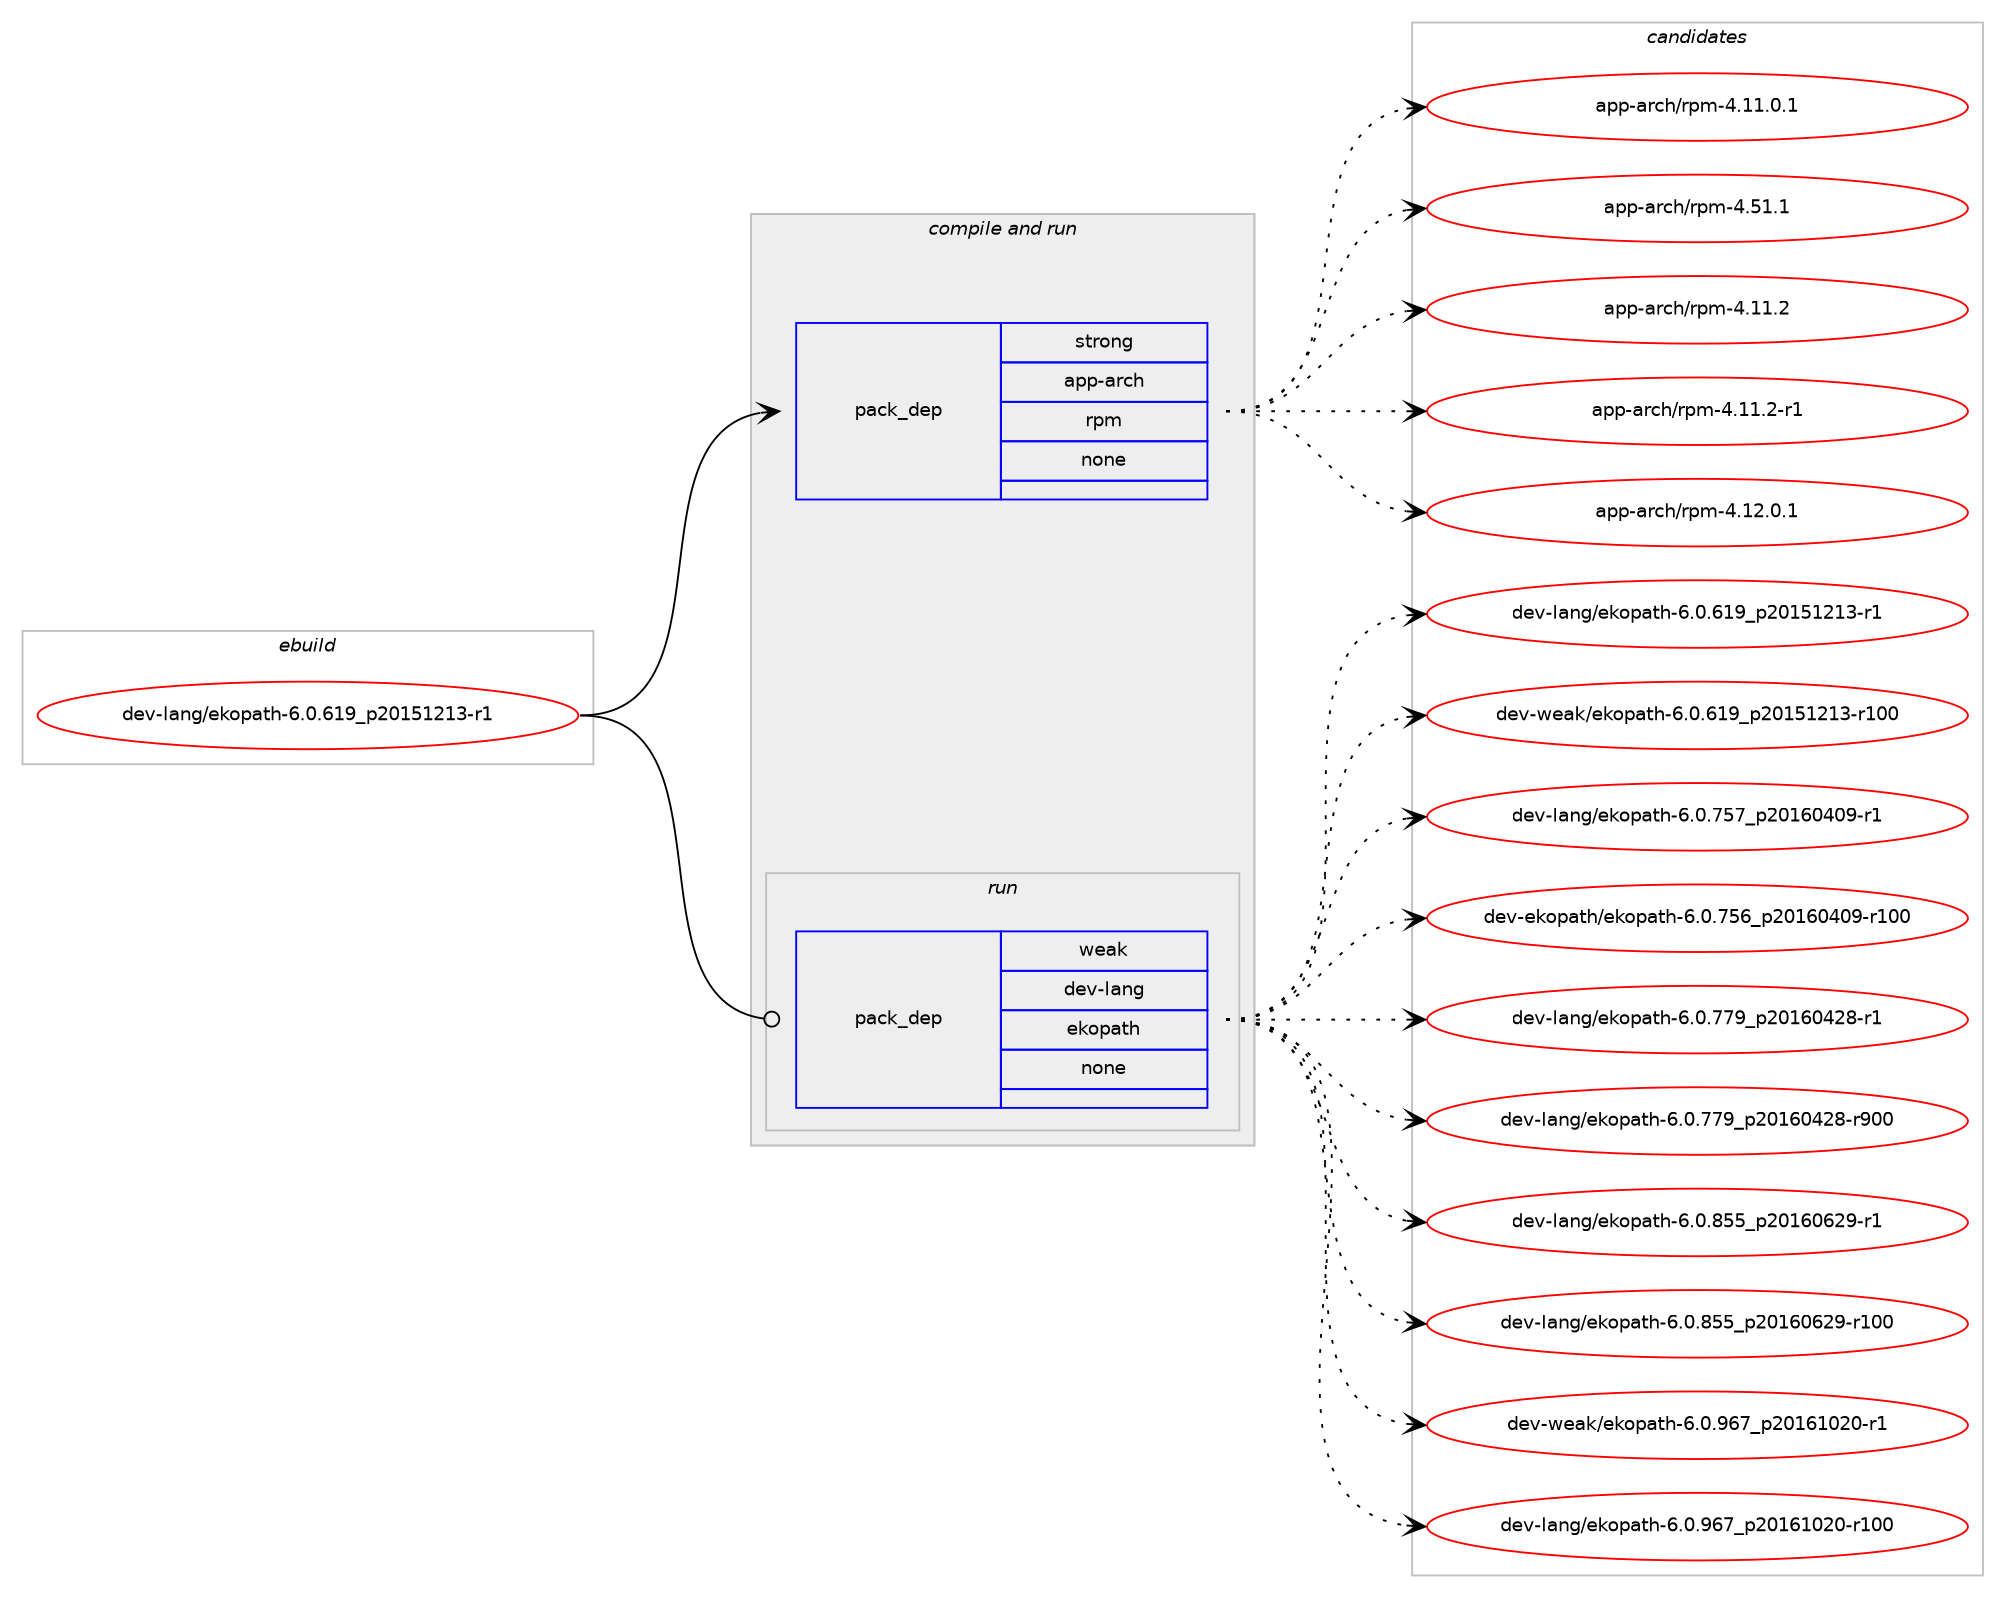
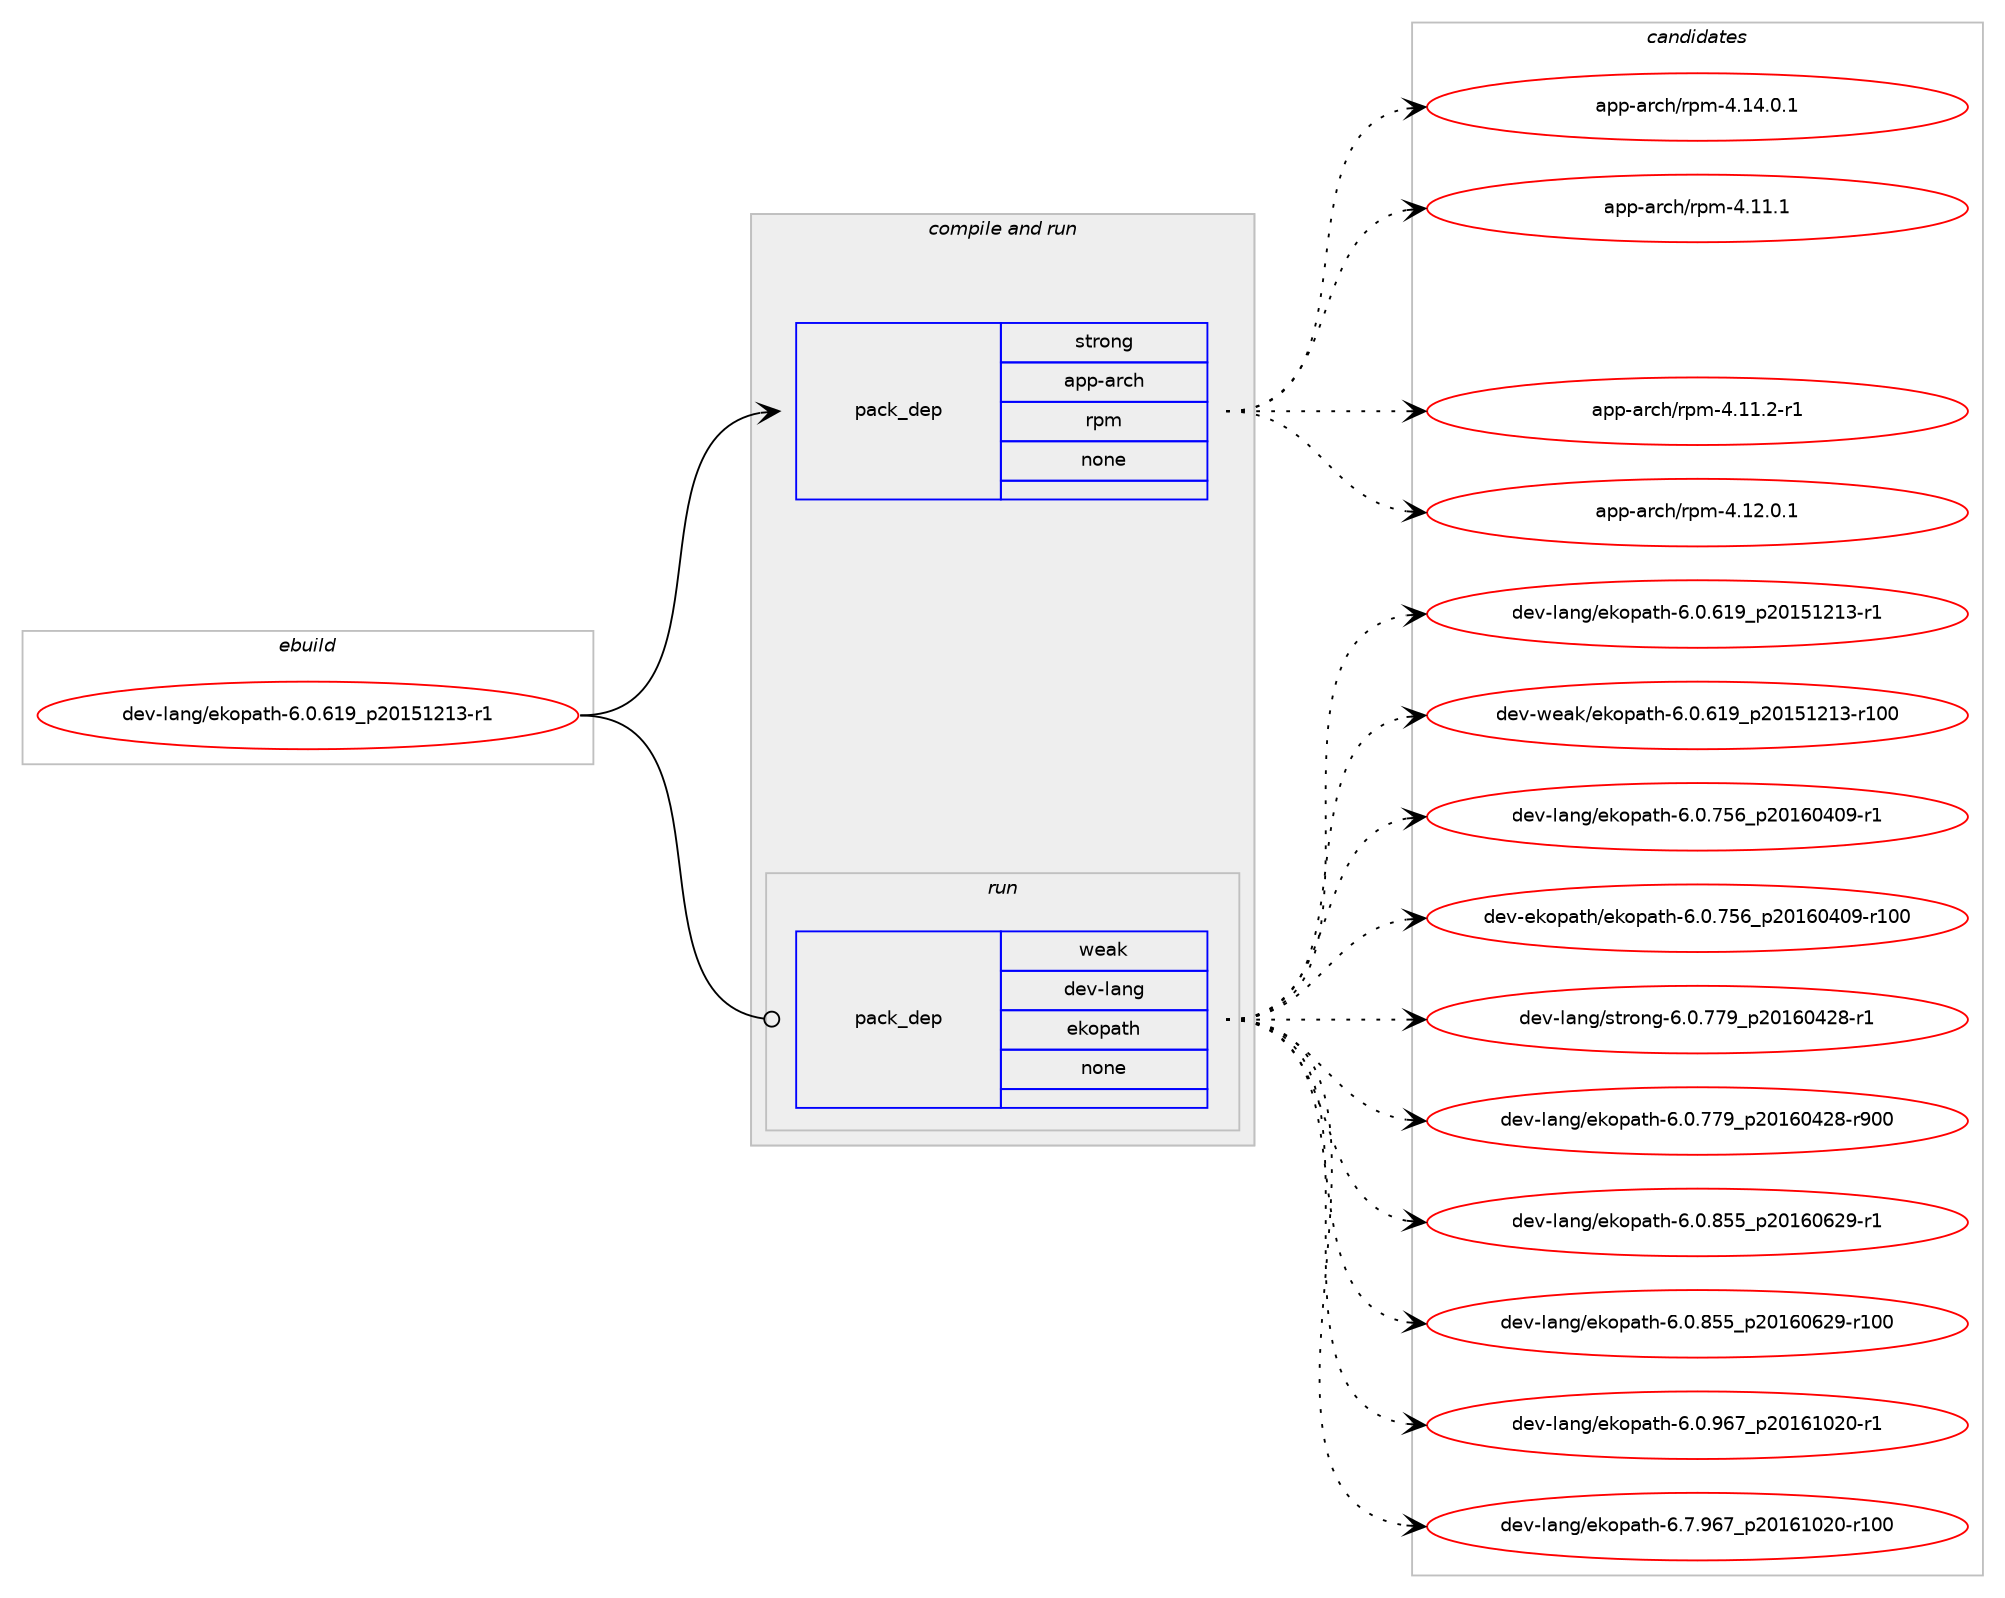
node "app-arch/rpm-4.11.0.1": label "app-arch/rpm-4.11.0.1" -> "app-arch/rpm-4.14.0.1"
node "app-arch/rpm-4.51.1": label "app-arch/rpm-4.51.1" -> "app-arch/rpm-4.11.1"
node "app-arch/rpm-4.11.2": removed
node "dev-lang/ekopath-6.0.757_p20160409-r1": label "dev-lang/ekopath-6.0.757_p20160409-r1" -> "dev-lang/ekopath-6.0.756_p20160409-r1"
node "dev-lang/ekopath-6.0.779_p20160428-r1": label "dev-lang/ekopath-6.0.779_p20160428-r1" -> "dev-lang/strong-6.0.779_p20160428-r1"
node "dev-weak/ekopath-6.0.967_p20161020-r1": label "dev-weak/ekopath-6.0.967_p20161020-r1" -> "dev-lang/ekopath-6.0.967_p20161020-r1"
node "dev-lang/ekopath-6.0.967_p20161020-r100": label "dev-lang/ekopath-6.0.967_p20161020-r100" -> "dev-lang/ekopath-6.7.967_p20161020-r100"
